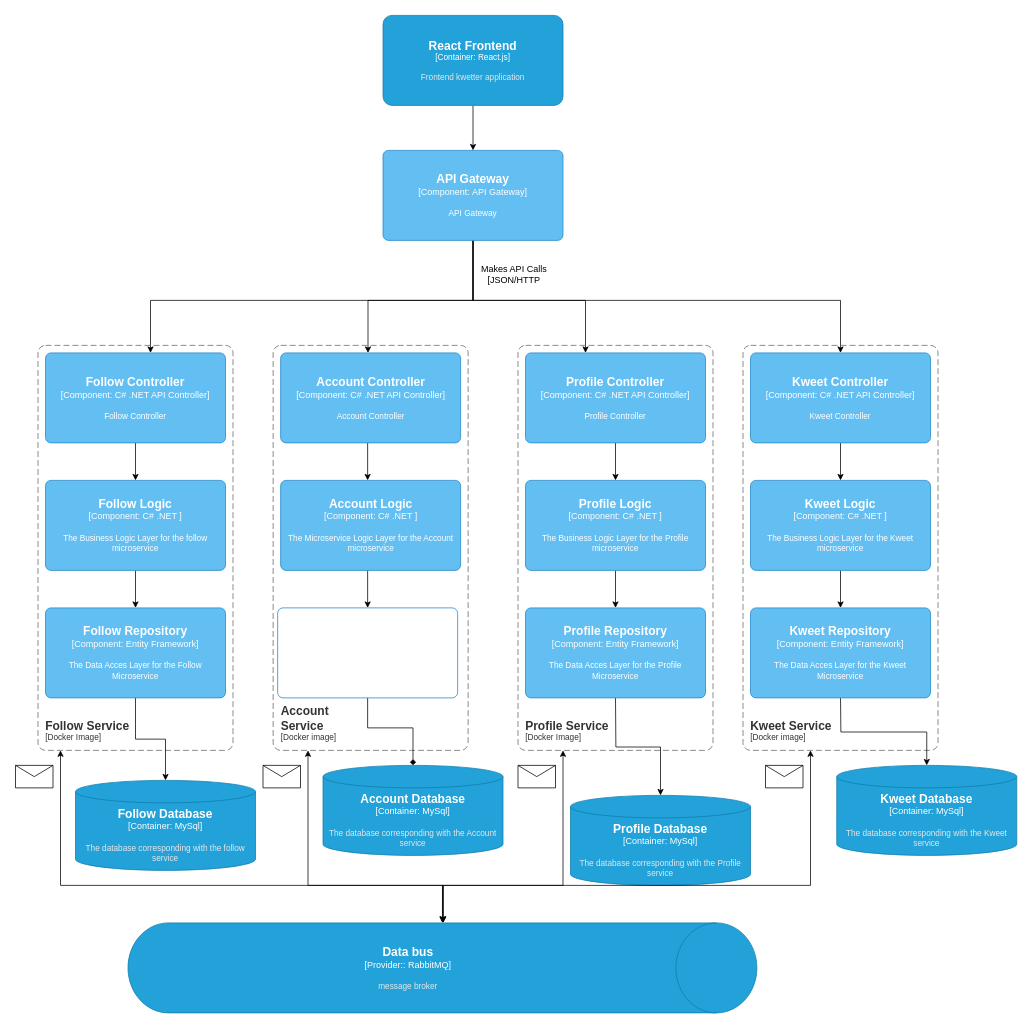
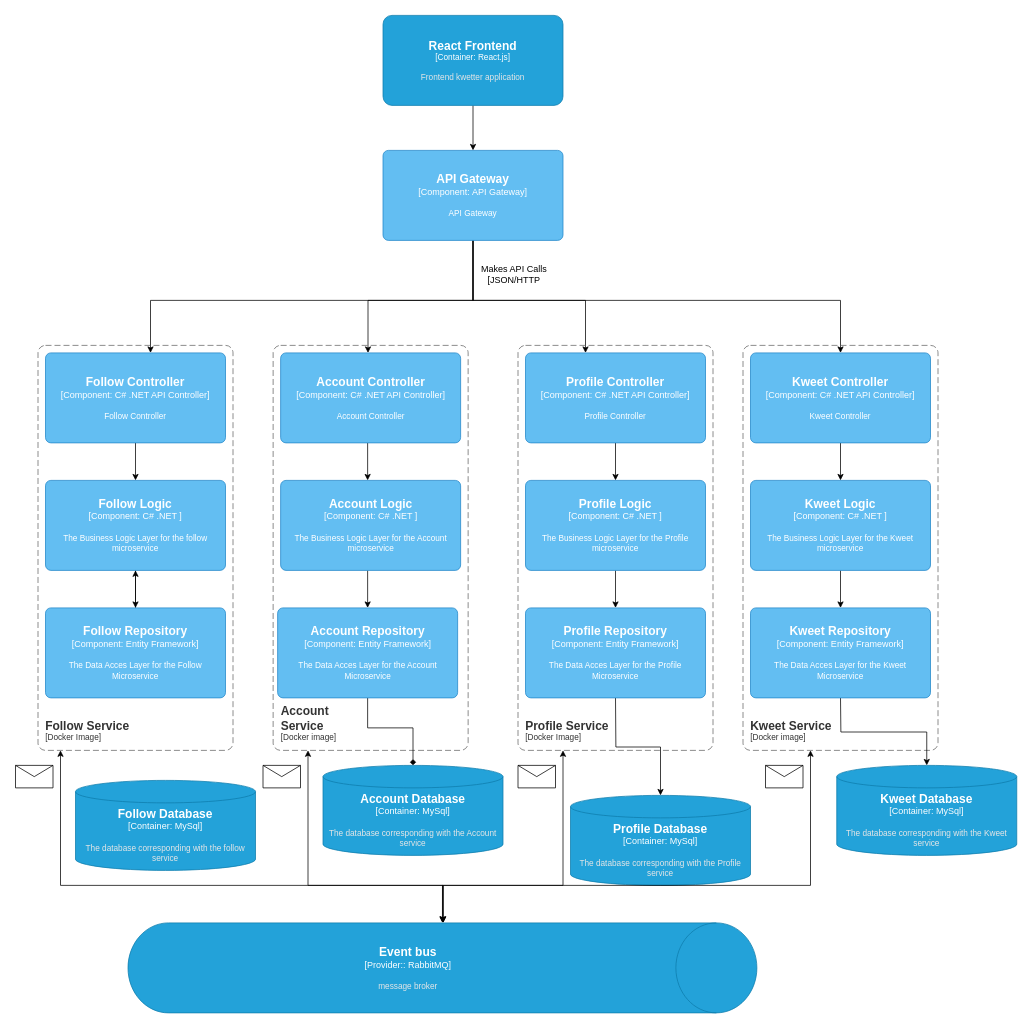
node "Account Logic [Component: C# .NET ] The Microservice Logic Layer for the Account microservice": label "Account Logic [Component: C# .NET ] The Microservice Logic Layer for the Account microservice" -> "Account Logic [Component: C# .NET ] The Business Logic Layer for the Account microservice"
node "Account Repository [Component: Entity Framework] The Data Acces Layer for the Account Microservice": fillcolor #ffffff -> #63bef2
edge "Follow Repository [Component: Entity Framework] The Data Acces Layer for the Follow Microservice" -> "Follow Database [Container: MySql] The database corresponding with the follow service": now "Follow Repository [Component: Entity Framework] The Data Acces Layer for the Follow Microservice" -> "Follow Logic [Component: C# .NET ] The Business Logic Layer for the follow microservice"
node "Data bus [Provider:: RabbitMQ] message broker": label "Data bus [Provider:: RabbitMQ] message broker" -> "Event bus [Provider:: RabbitMQ] message broker"
